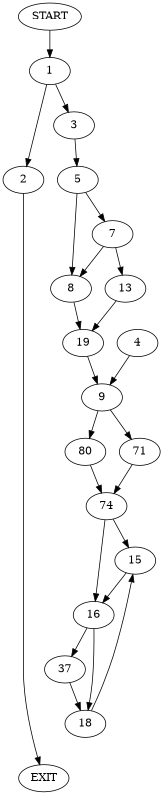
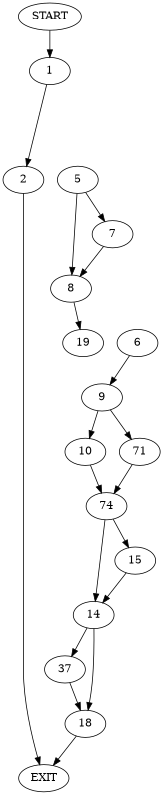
node "3": removed
node "13": removed
node "4": label "4" -> "6"
edge "19" -> "9": removed
node "80": label "80" -> "10"
node "16": label "16" -> "14"
edge "18" -> "15": now "18" -> "EXIT"
